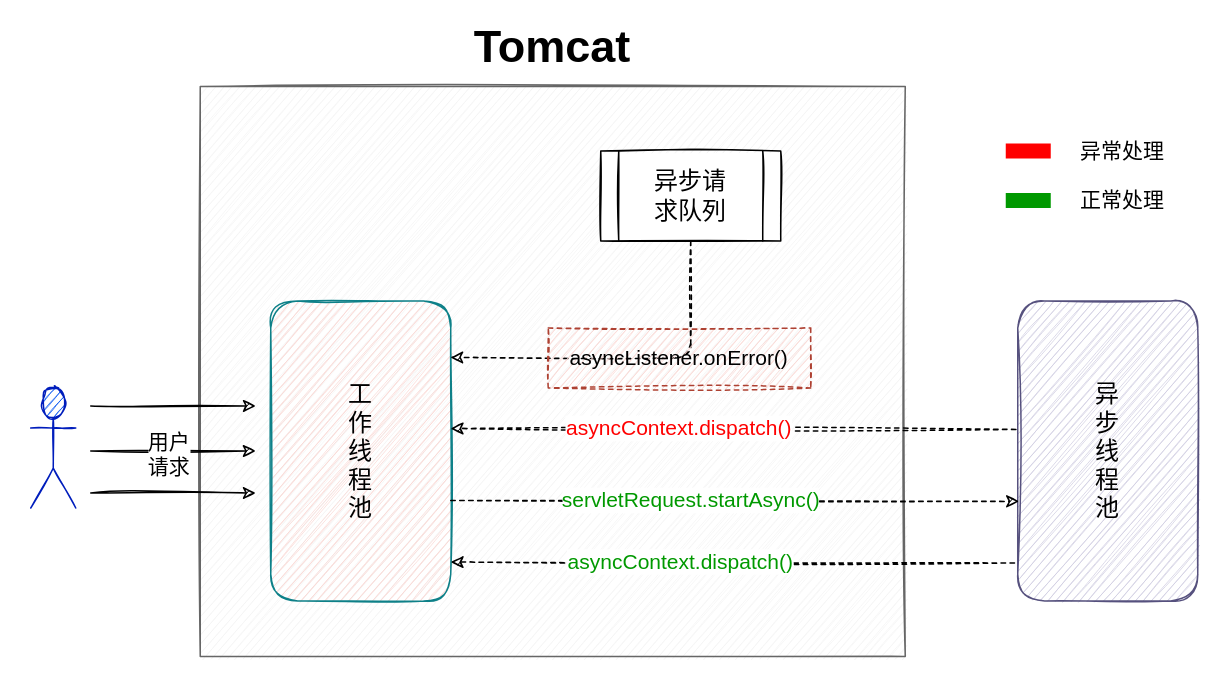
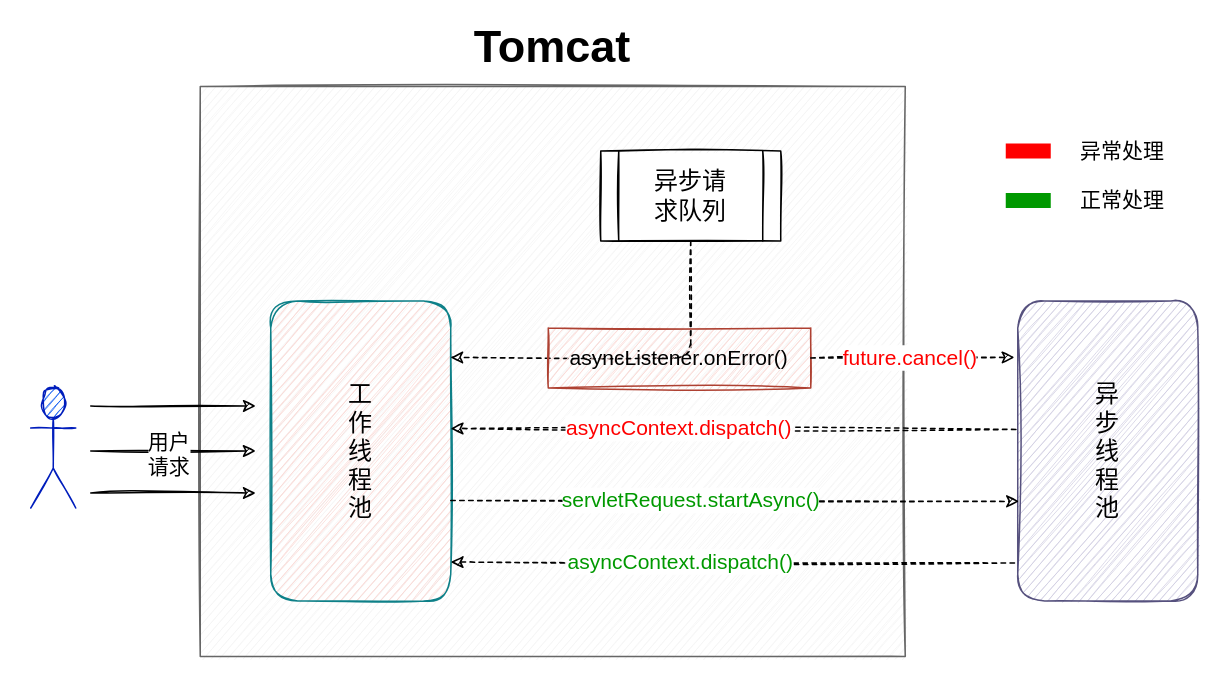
edge "asyncListener.onError()" -> "异 步 线 程 池": added, label "future.cancel()"
node "asyncListener.onError()": style dashed -> solid
